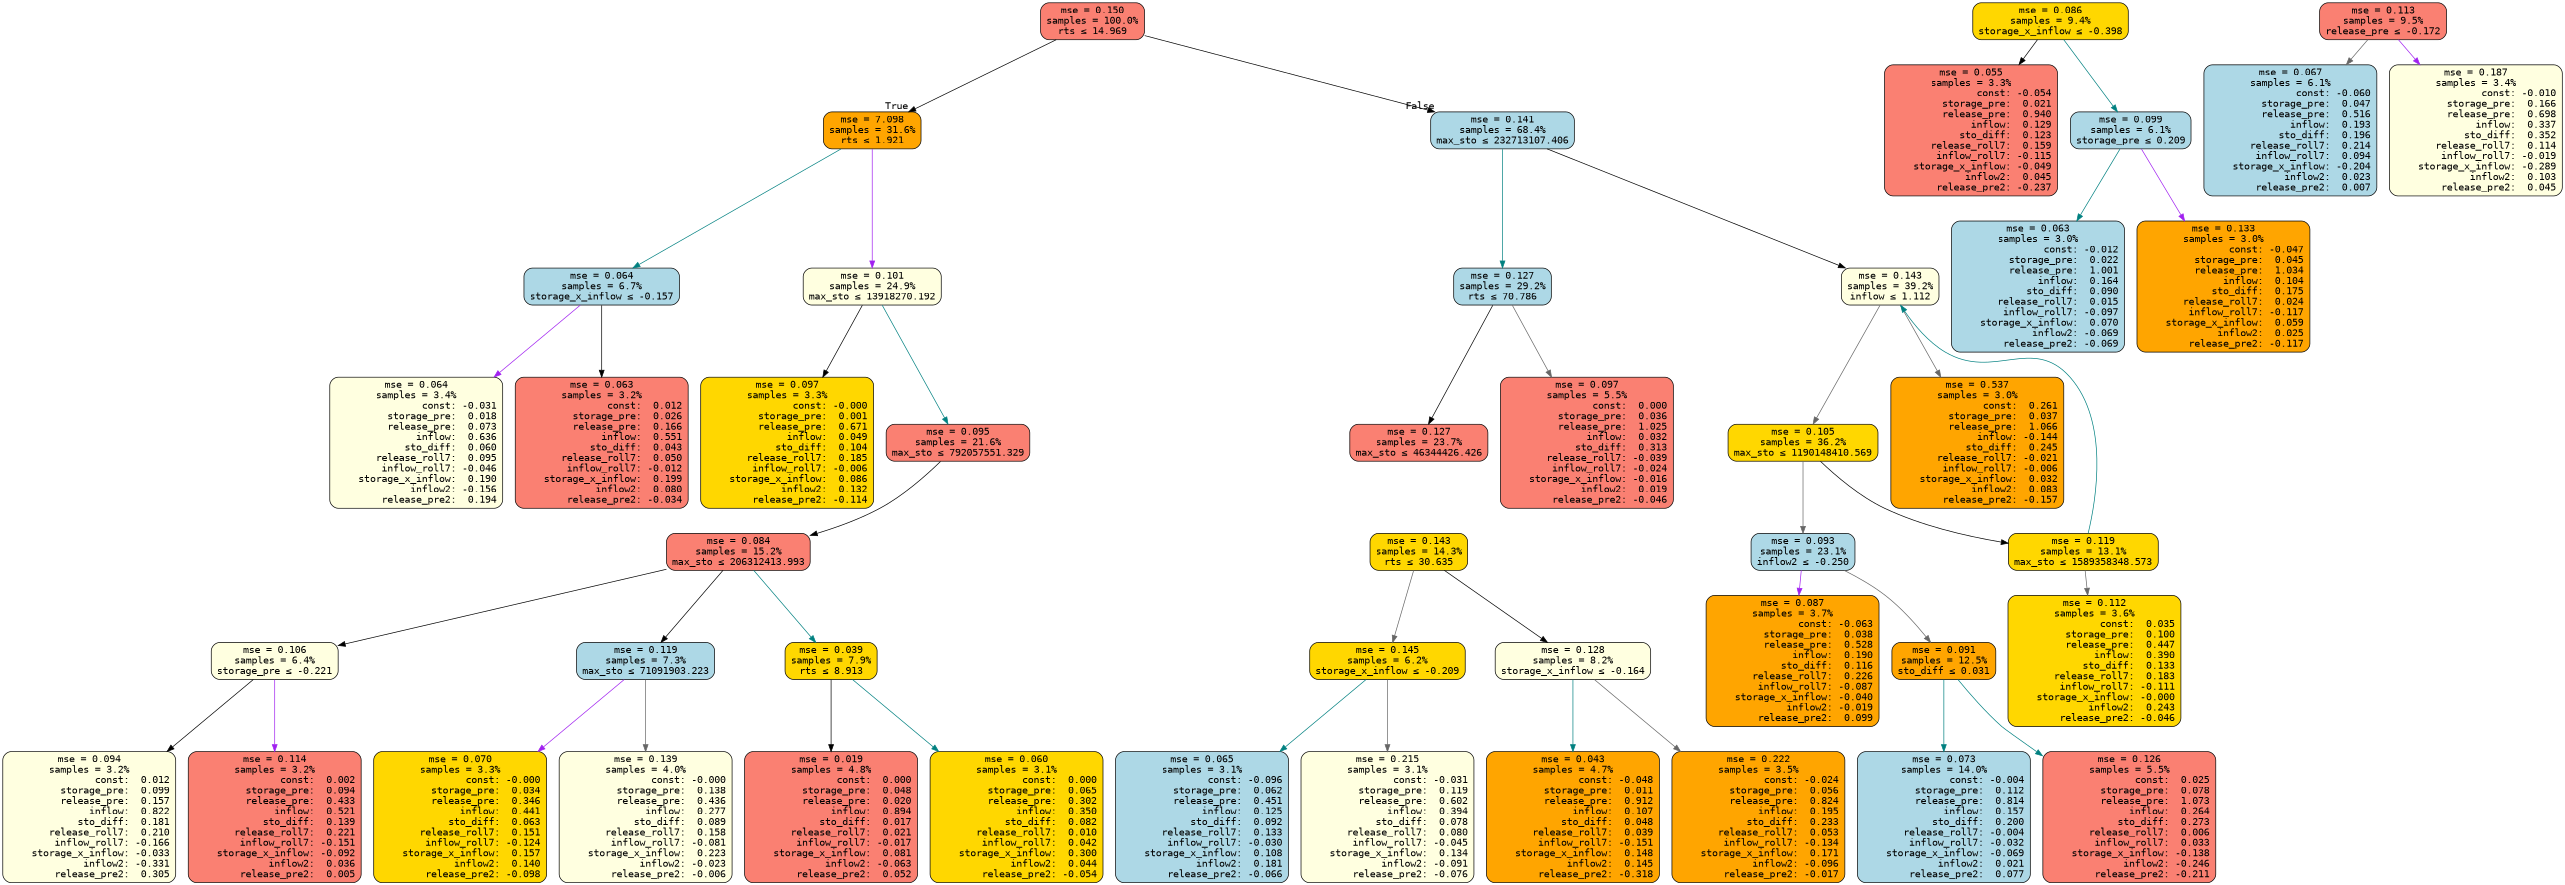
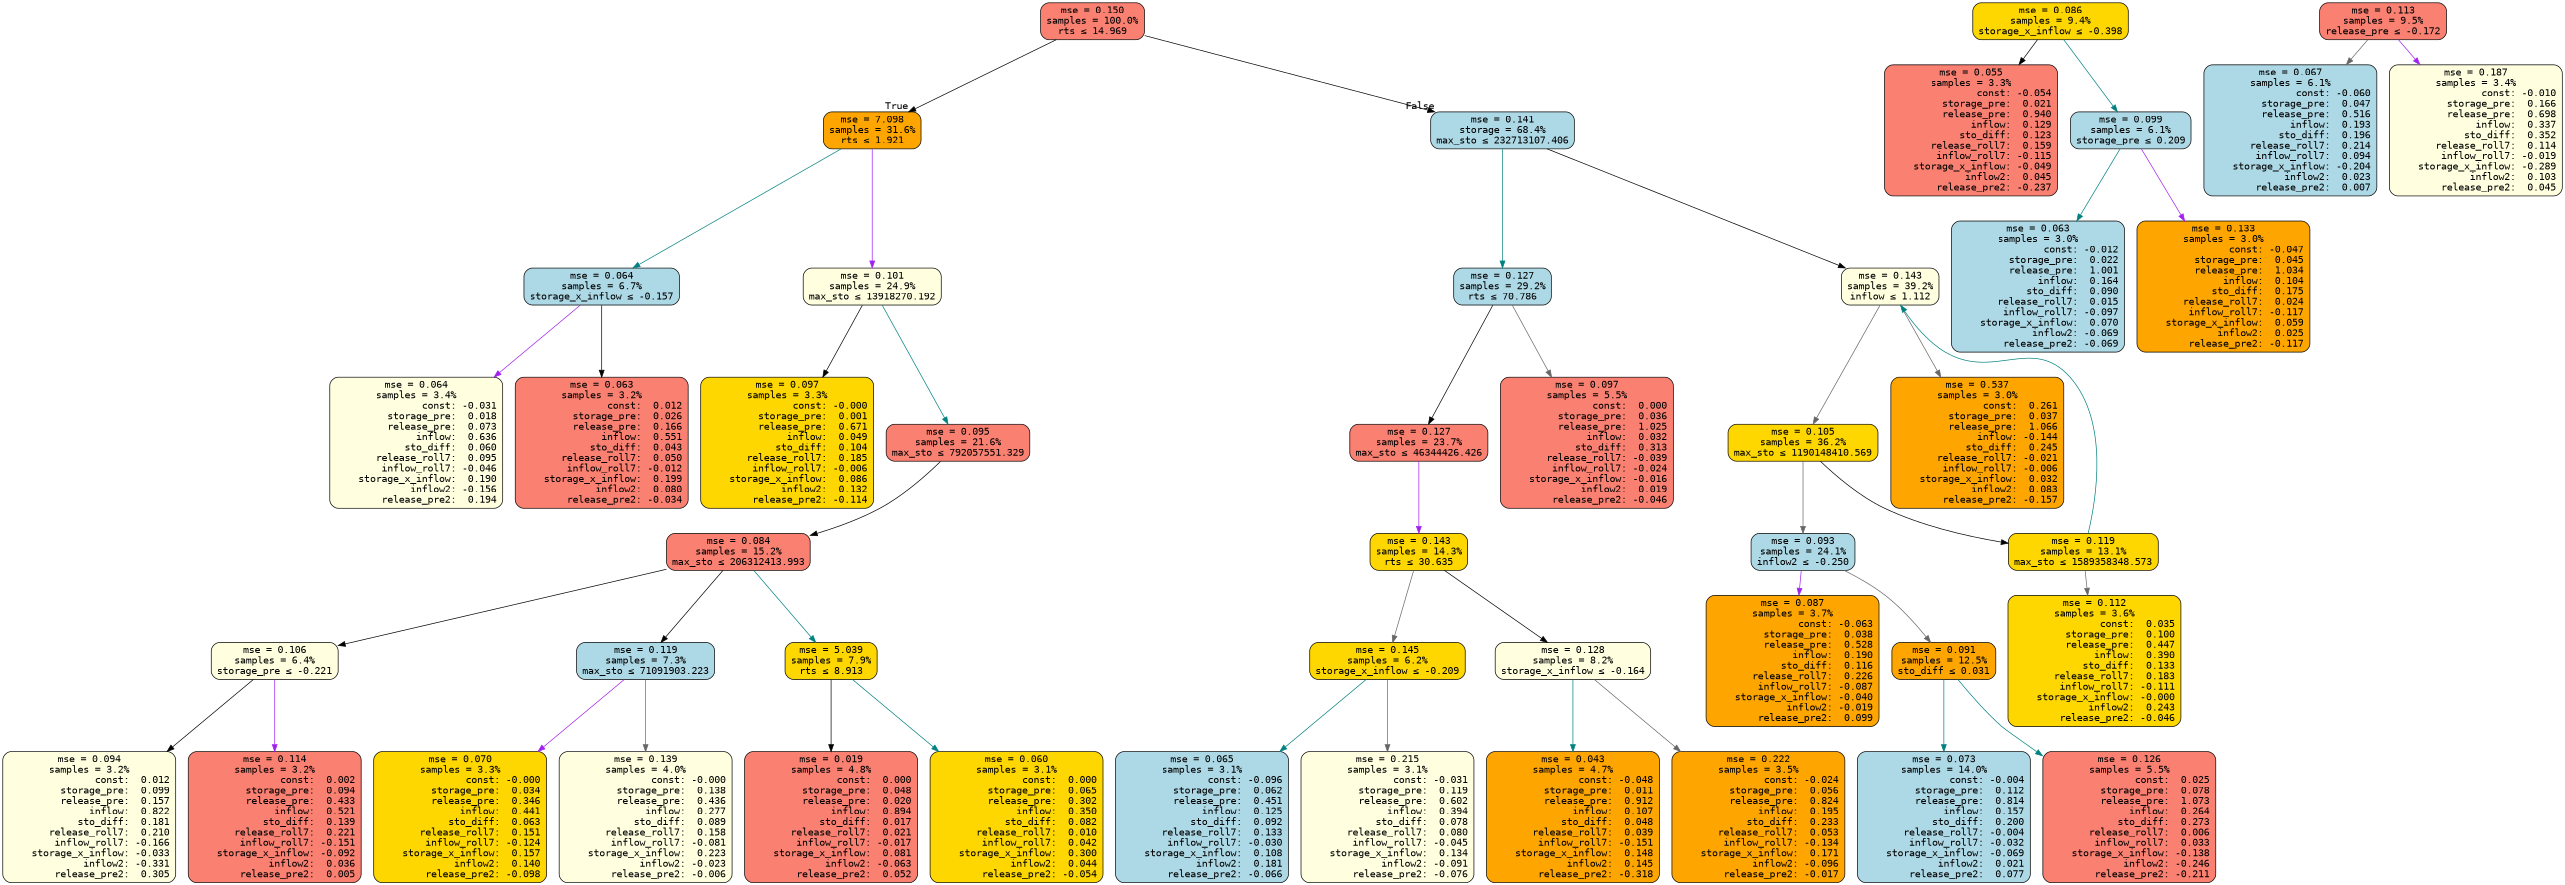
node "mse = 0.141 samples = 68.4% max_sto ≤ 232713107.406": label "mse = 0.141 samples = 68.4% max_sto ≤ 232713107.406" -> "mse = 0.141 storage = 68.4% max_sto ≤ 232713107.406"
edge "mse = 0.127 samples = 23.7% max_sto ≤ 46344426.426" -> "mse = 0.143 samples = 14.3% rts ≤ 30.635": added
node "mse = 0.093 samples = 23.1% inflow2 ≤ -0.250": label "mse = 0.093 samples = 23.1% inflow2 ≤ -0.250" -> "mse = 0.093 samples = 24.1% inflow2 ≤ -0.250"
node "mse = 0.039 samples = 7.9% rts ≤ 8.913": label "mse = 0.039 samples = 7.9% rts ≤ 8.913" -> "mse = 5.039 samples = 7.9% rts ≤ 8.913"
